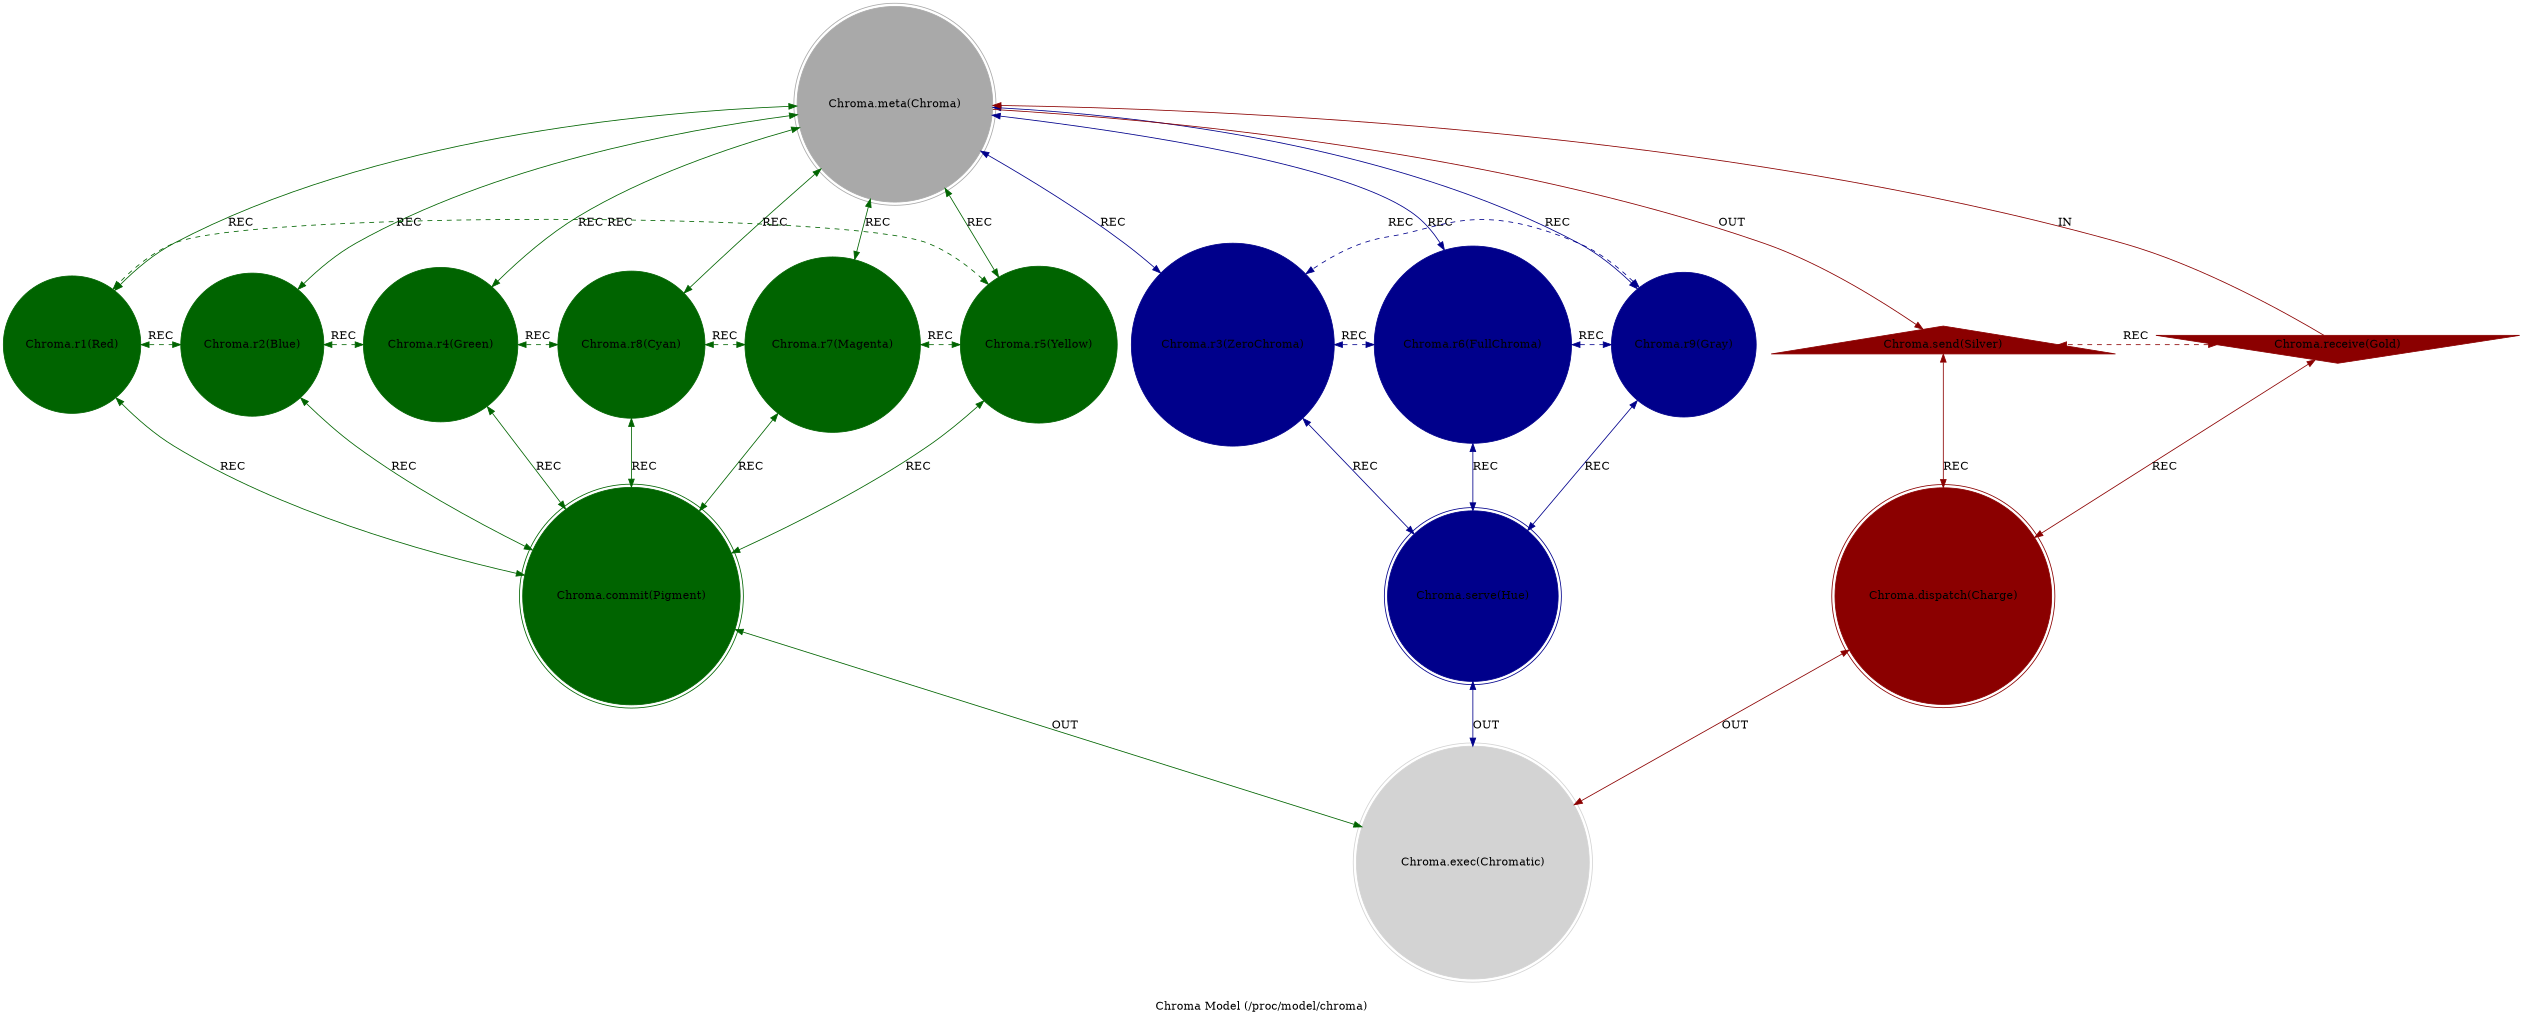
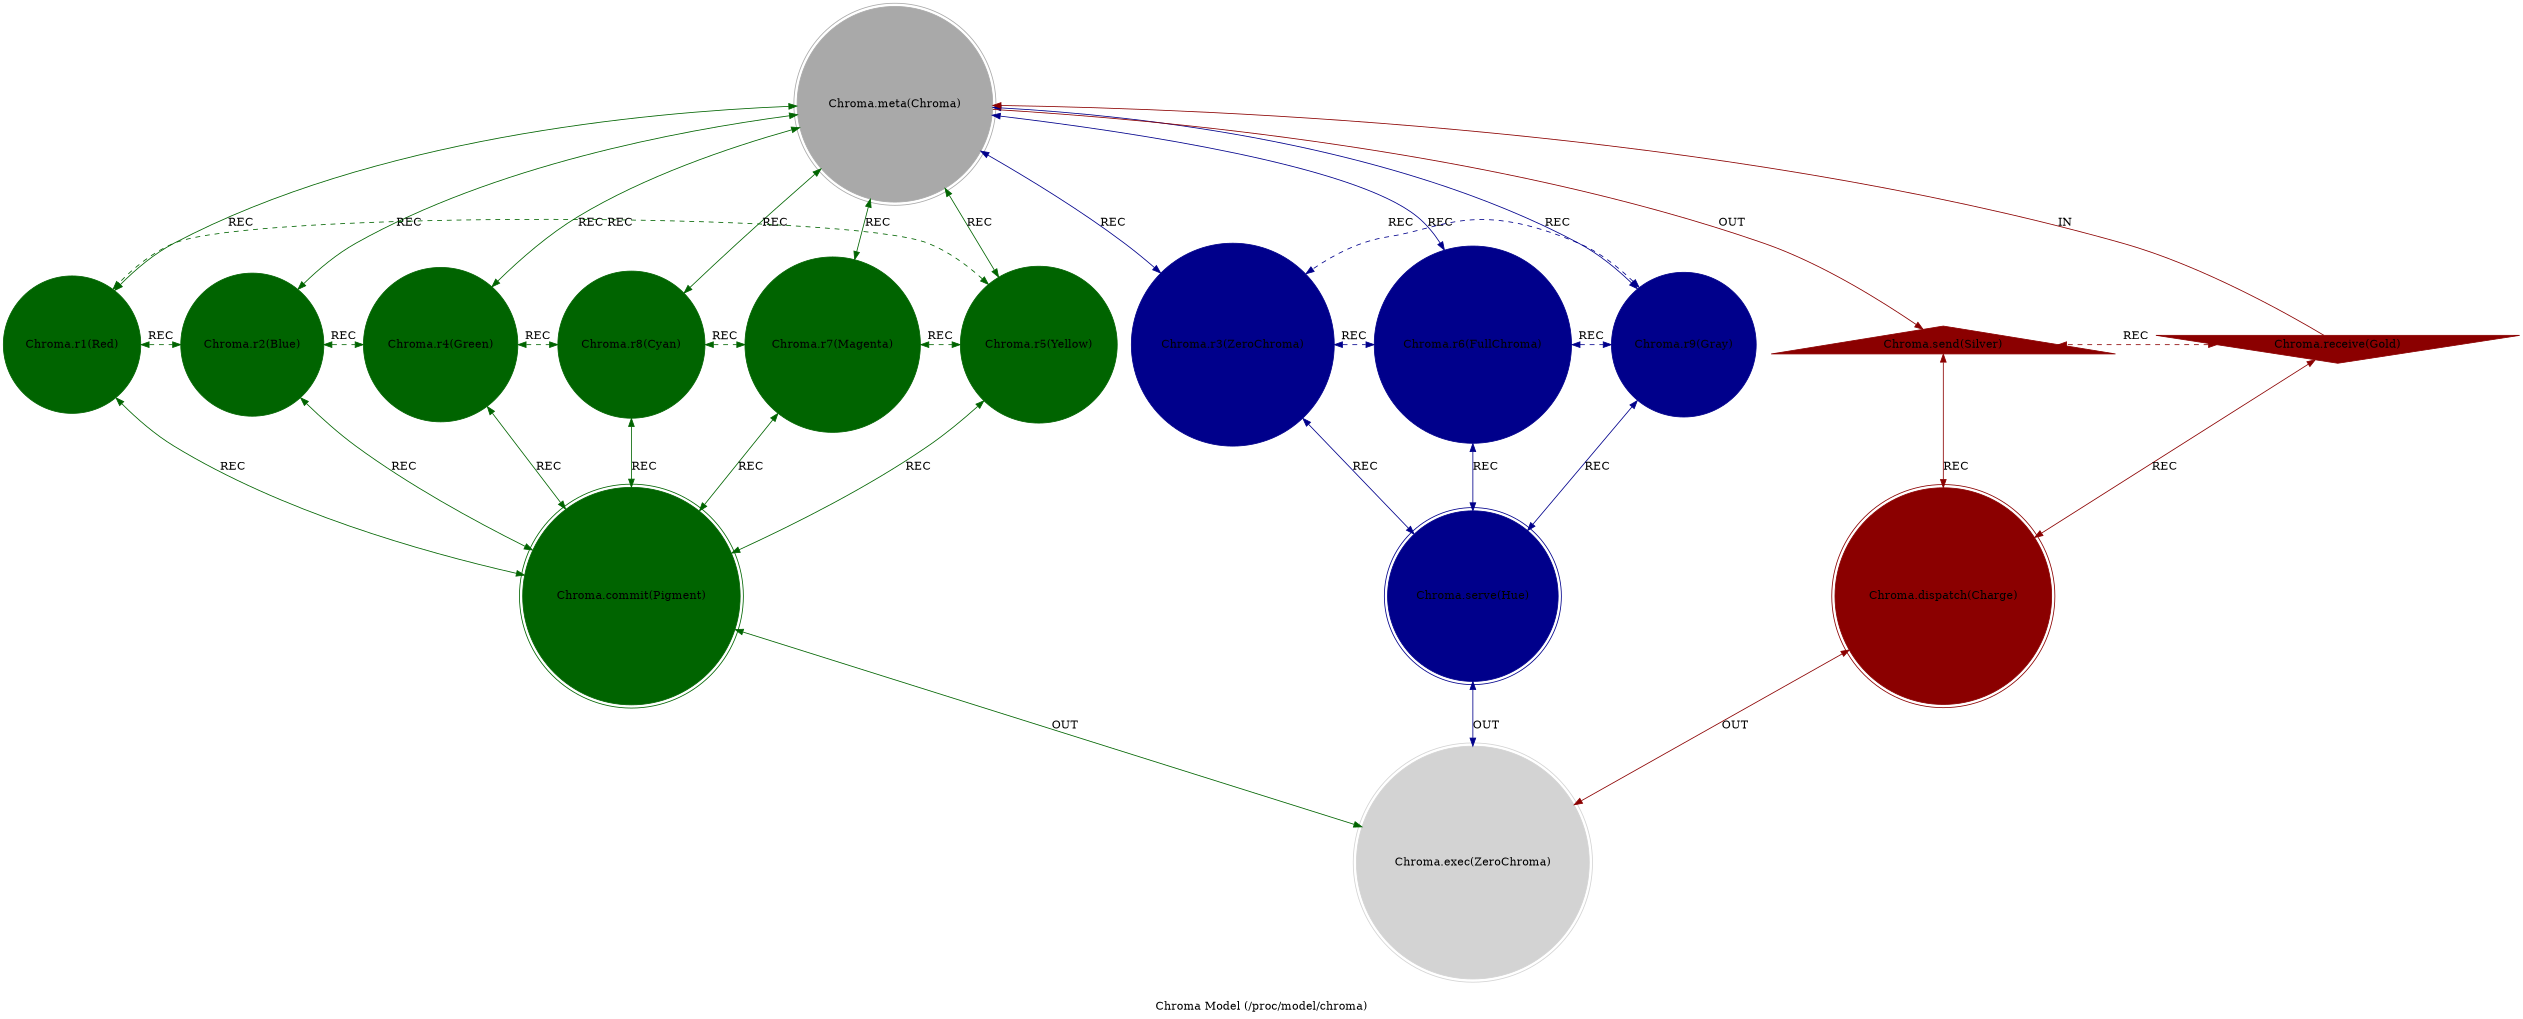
node "Chroma.exec(Chromatic)": label "Chroma.exec(Chromatic)" -> "Chroma.exec(ZeroChroma)"
